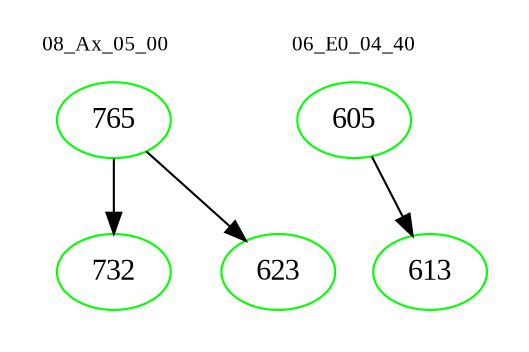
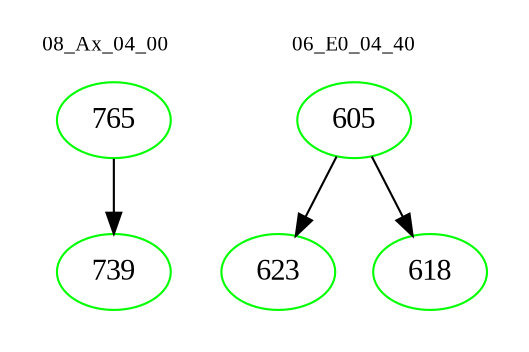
cluster "08_Ax_05_00": label "08_Ax_05_00" -> "08_Ax_04_00"
edge "765" -> "623": now "605" -> "623"
node "732": label "732" -> "739"
node "613": label "613" -> "618"
